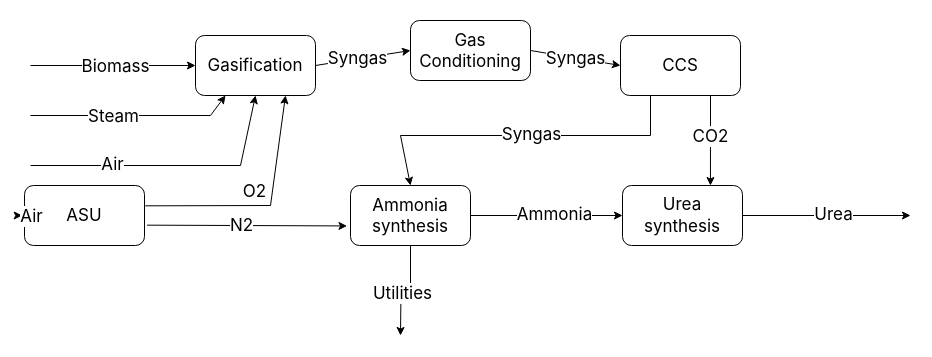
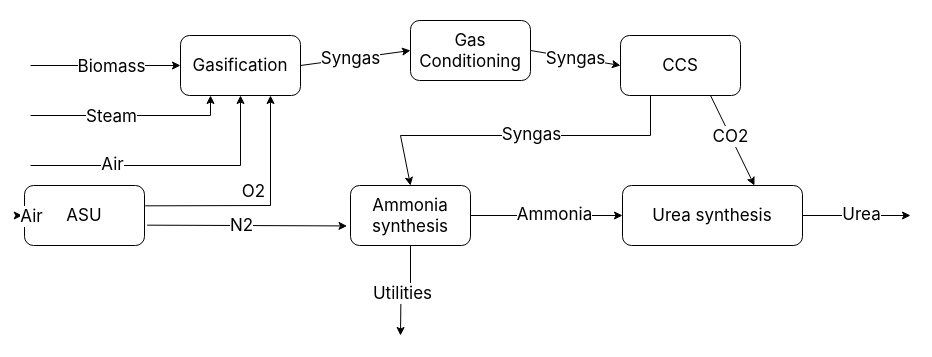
node "Gasification": moved (256, 66) -> (241, 66)
node "Urea synthesis": size 120x60 -> 180x60
